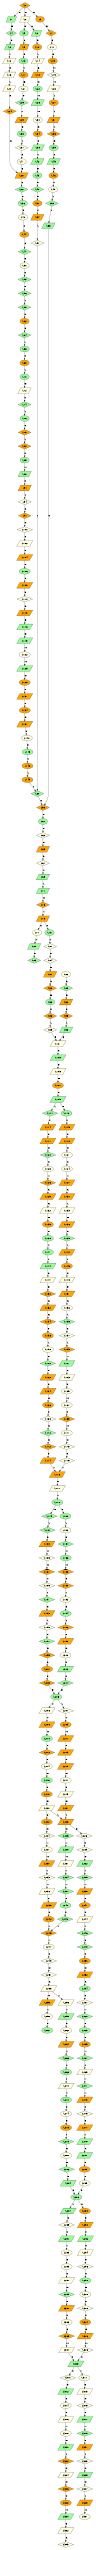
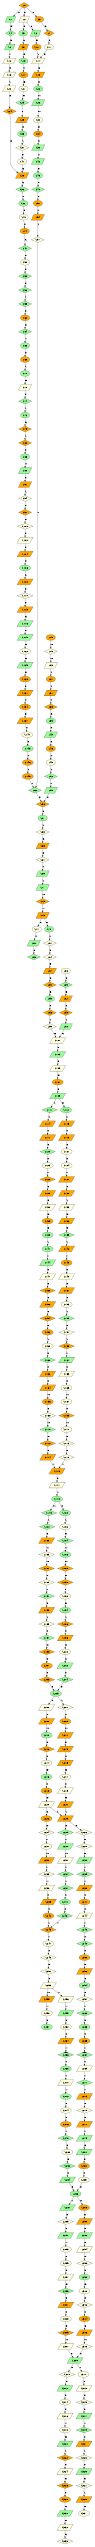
edge "S11" -> "S15": now "S11" -> "S14"
